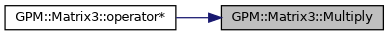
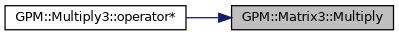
node "GPM::Matrix3::operator*": label "GPM::Matrix3::operator*" -> "GPM::Multiply3::operator*"
